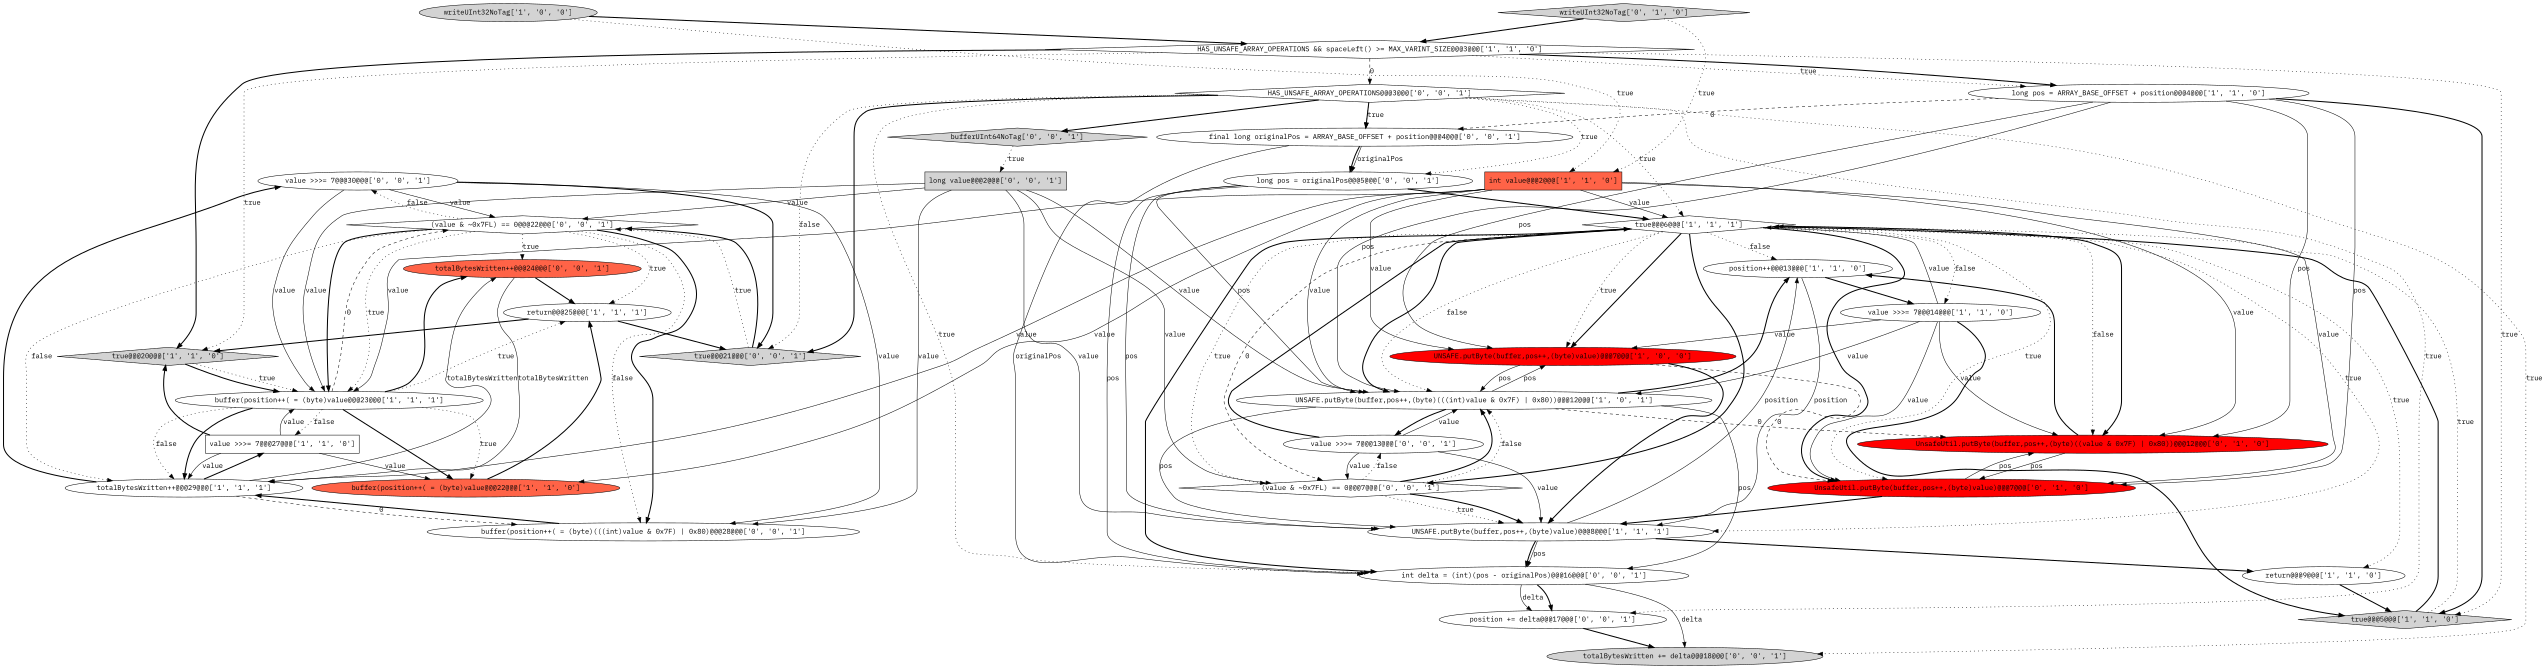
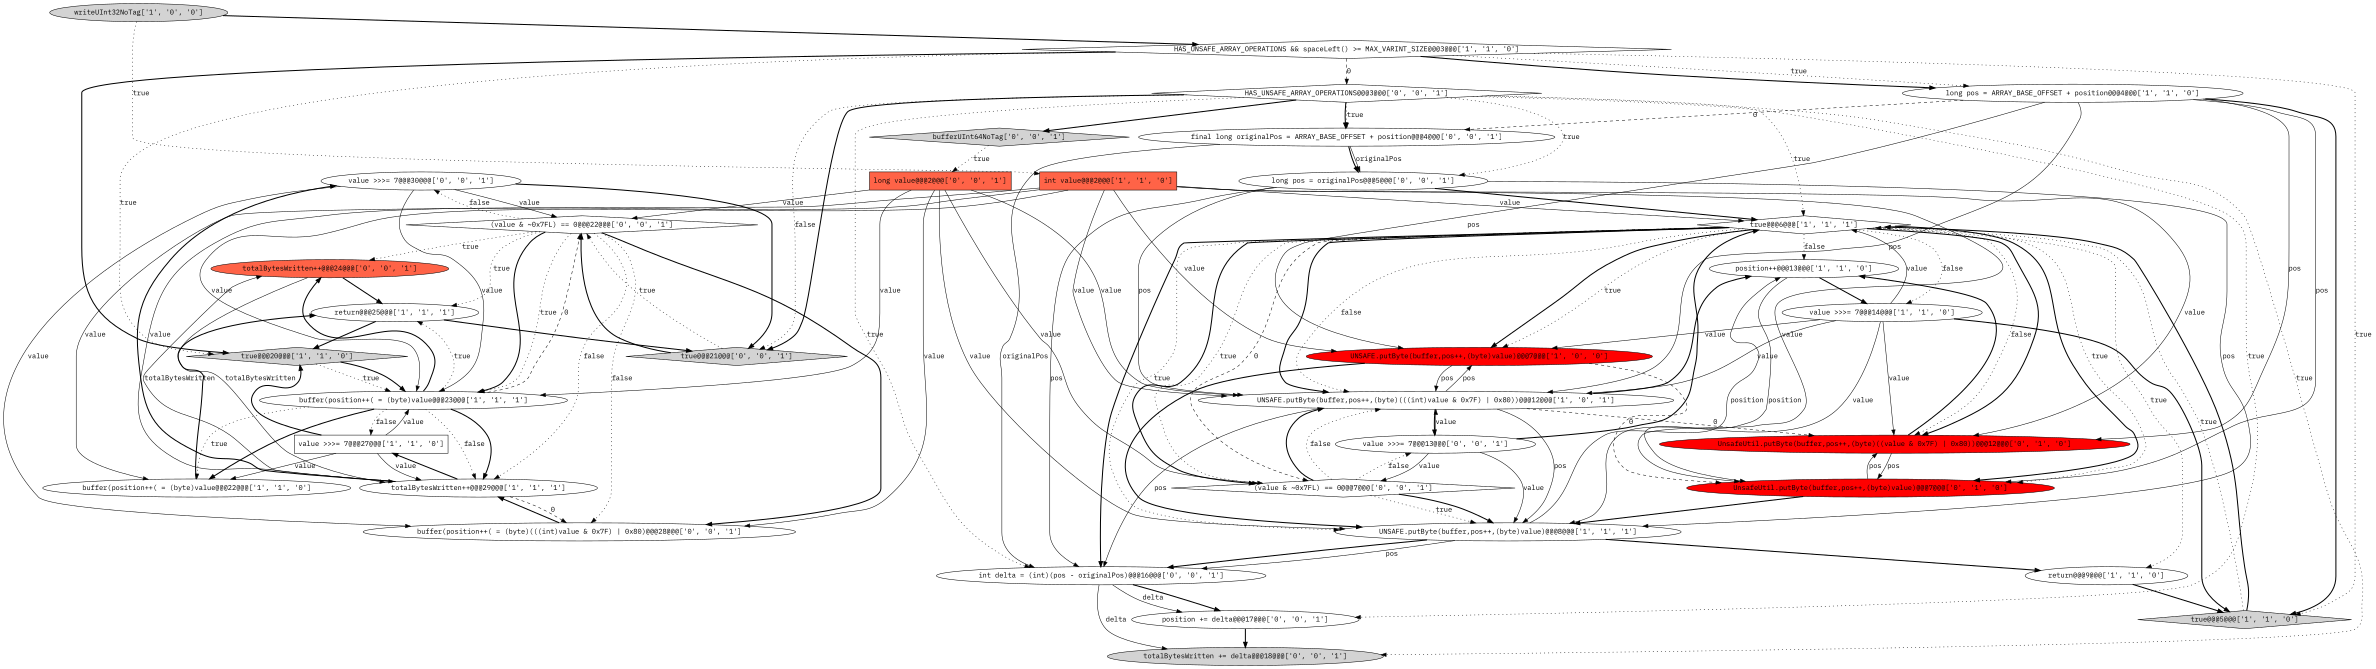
node "writeUInt32NoTag['0', '1', '0']": removed
node "long value@@@2@@@['0', '0', '1']": fillcolor lightgray -> tomato
node "buffer(position++( = (byte)value@@@22@@@['1', '1', '0']": fillcolor tomato -> white
